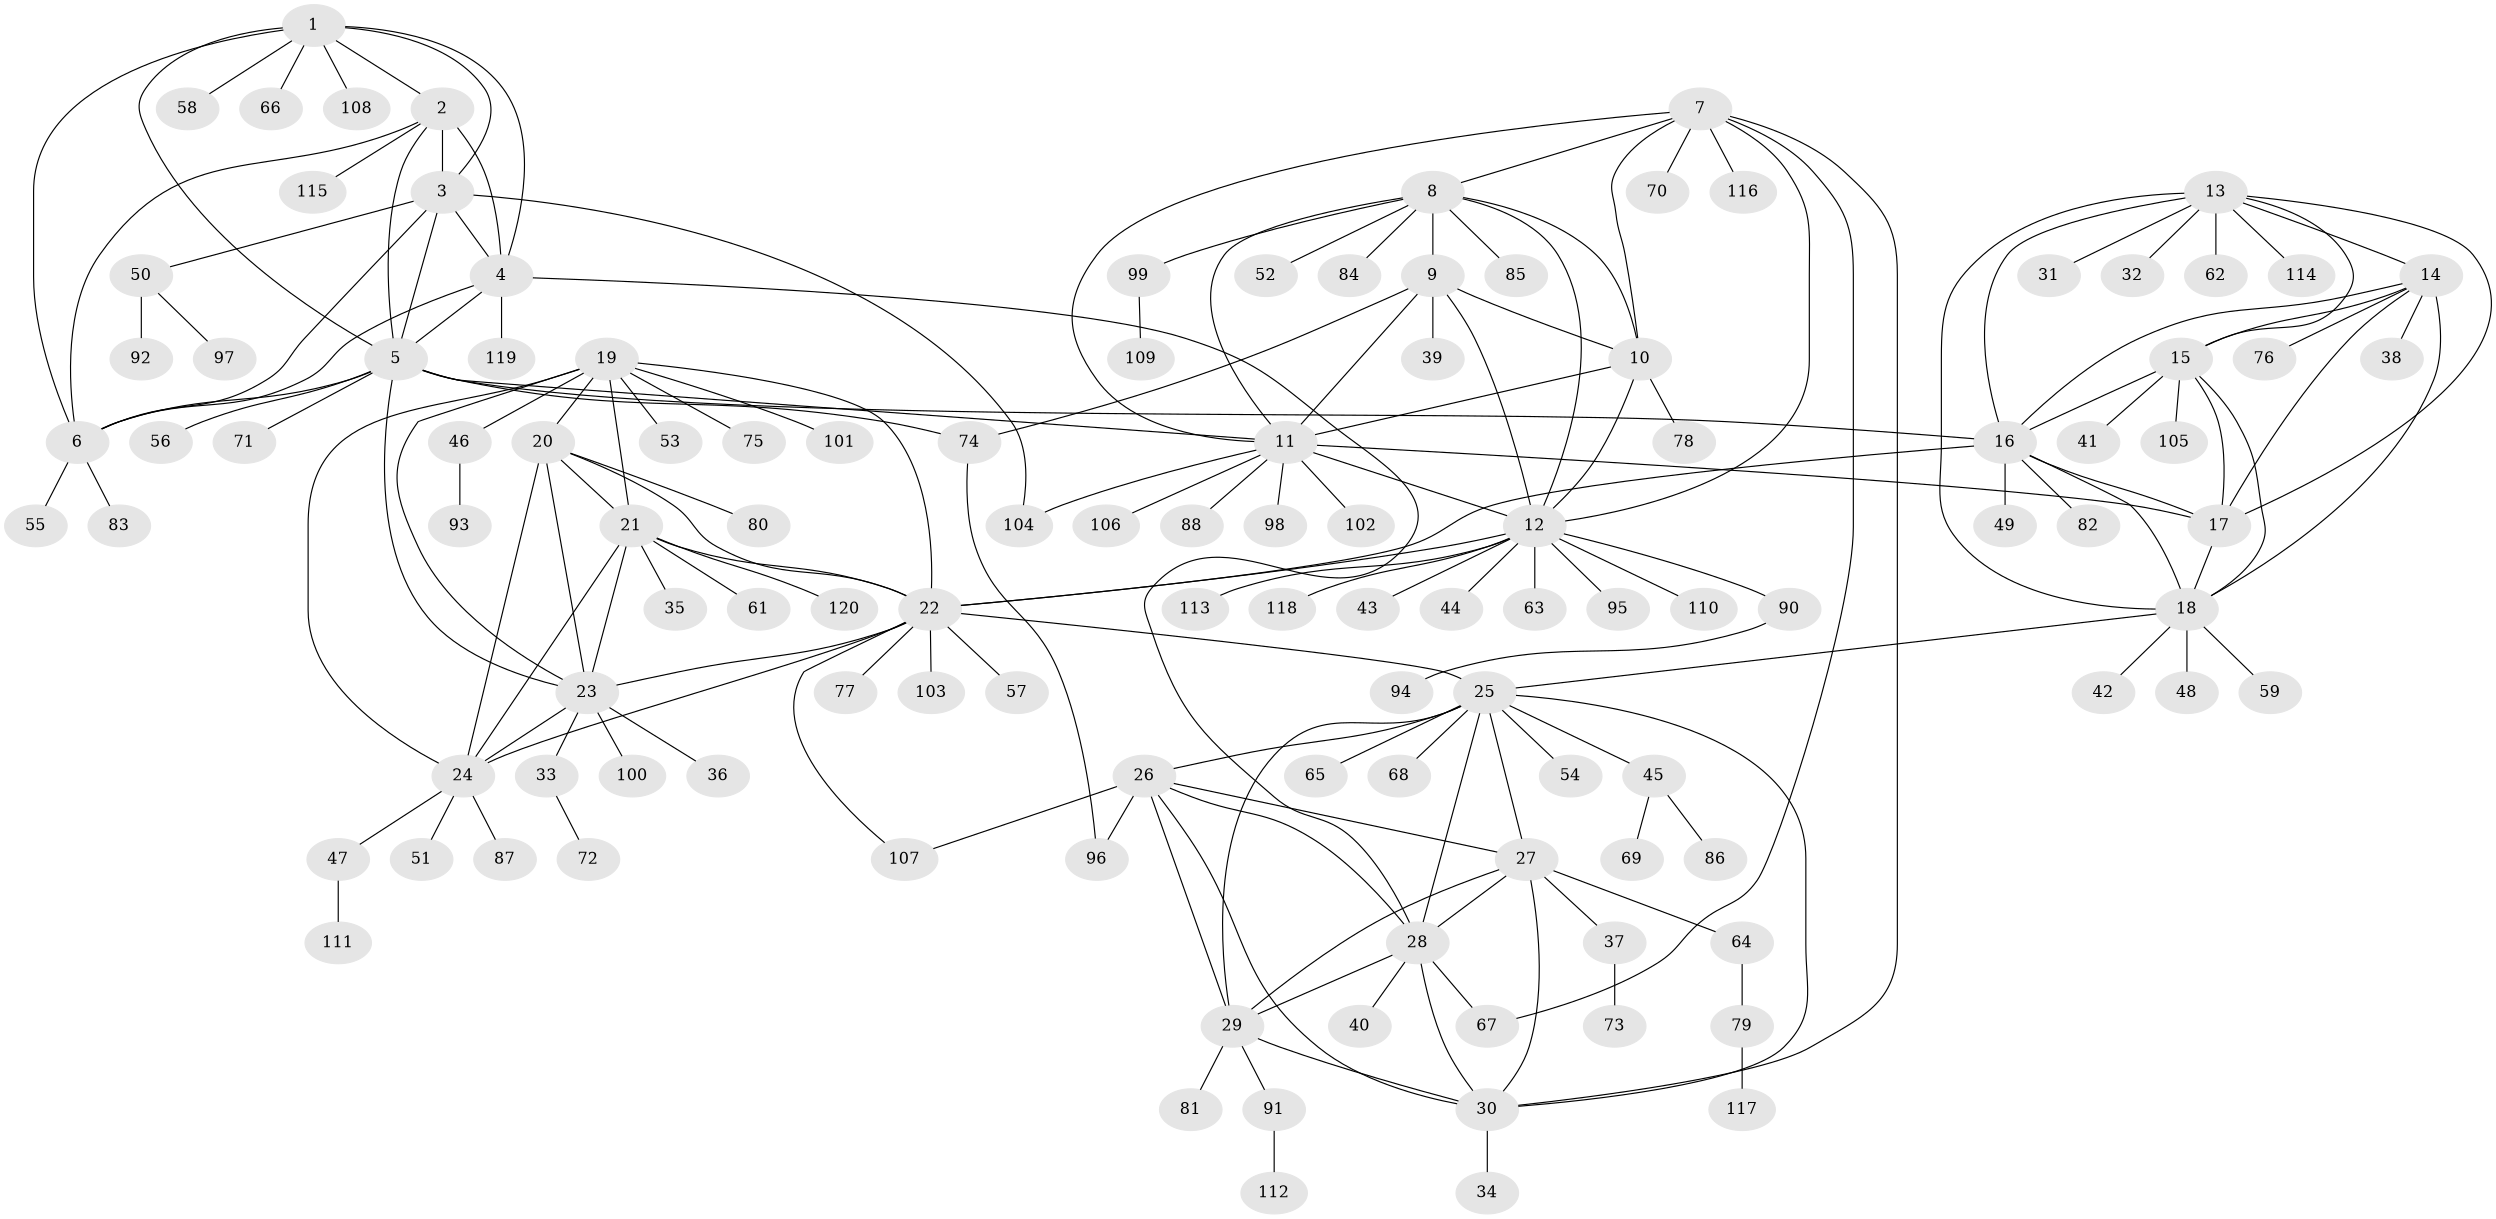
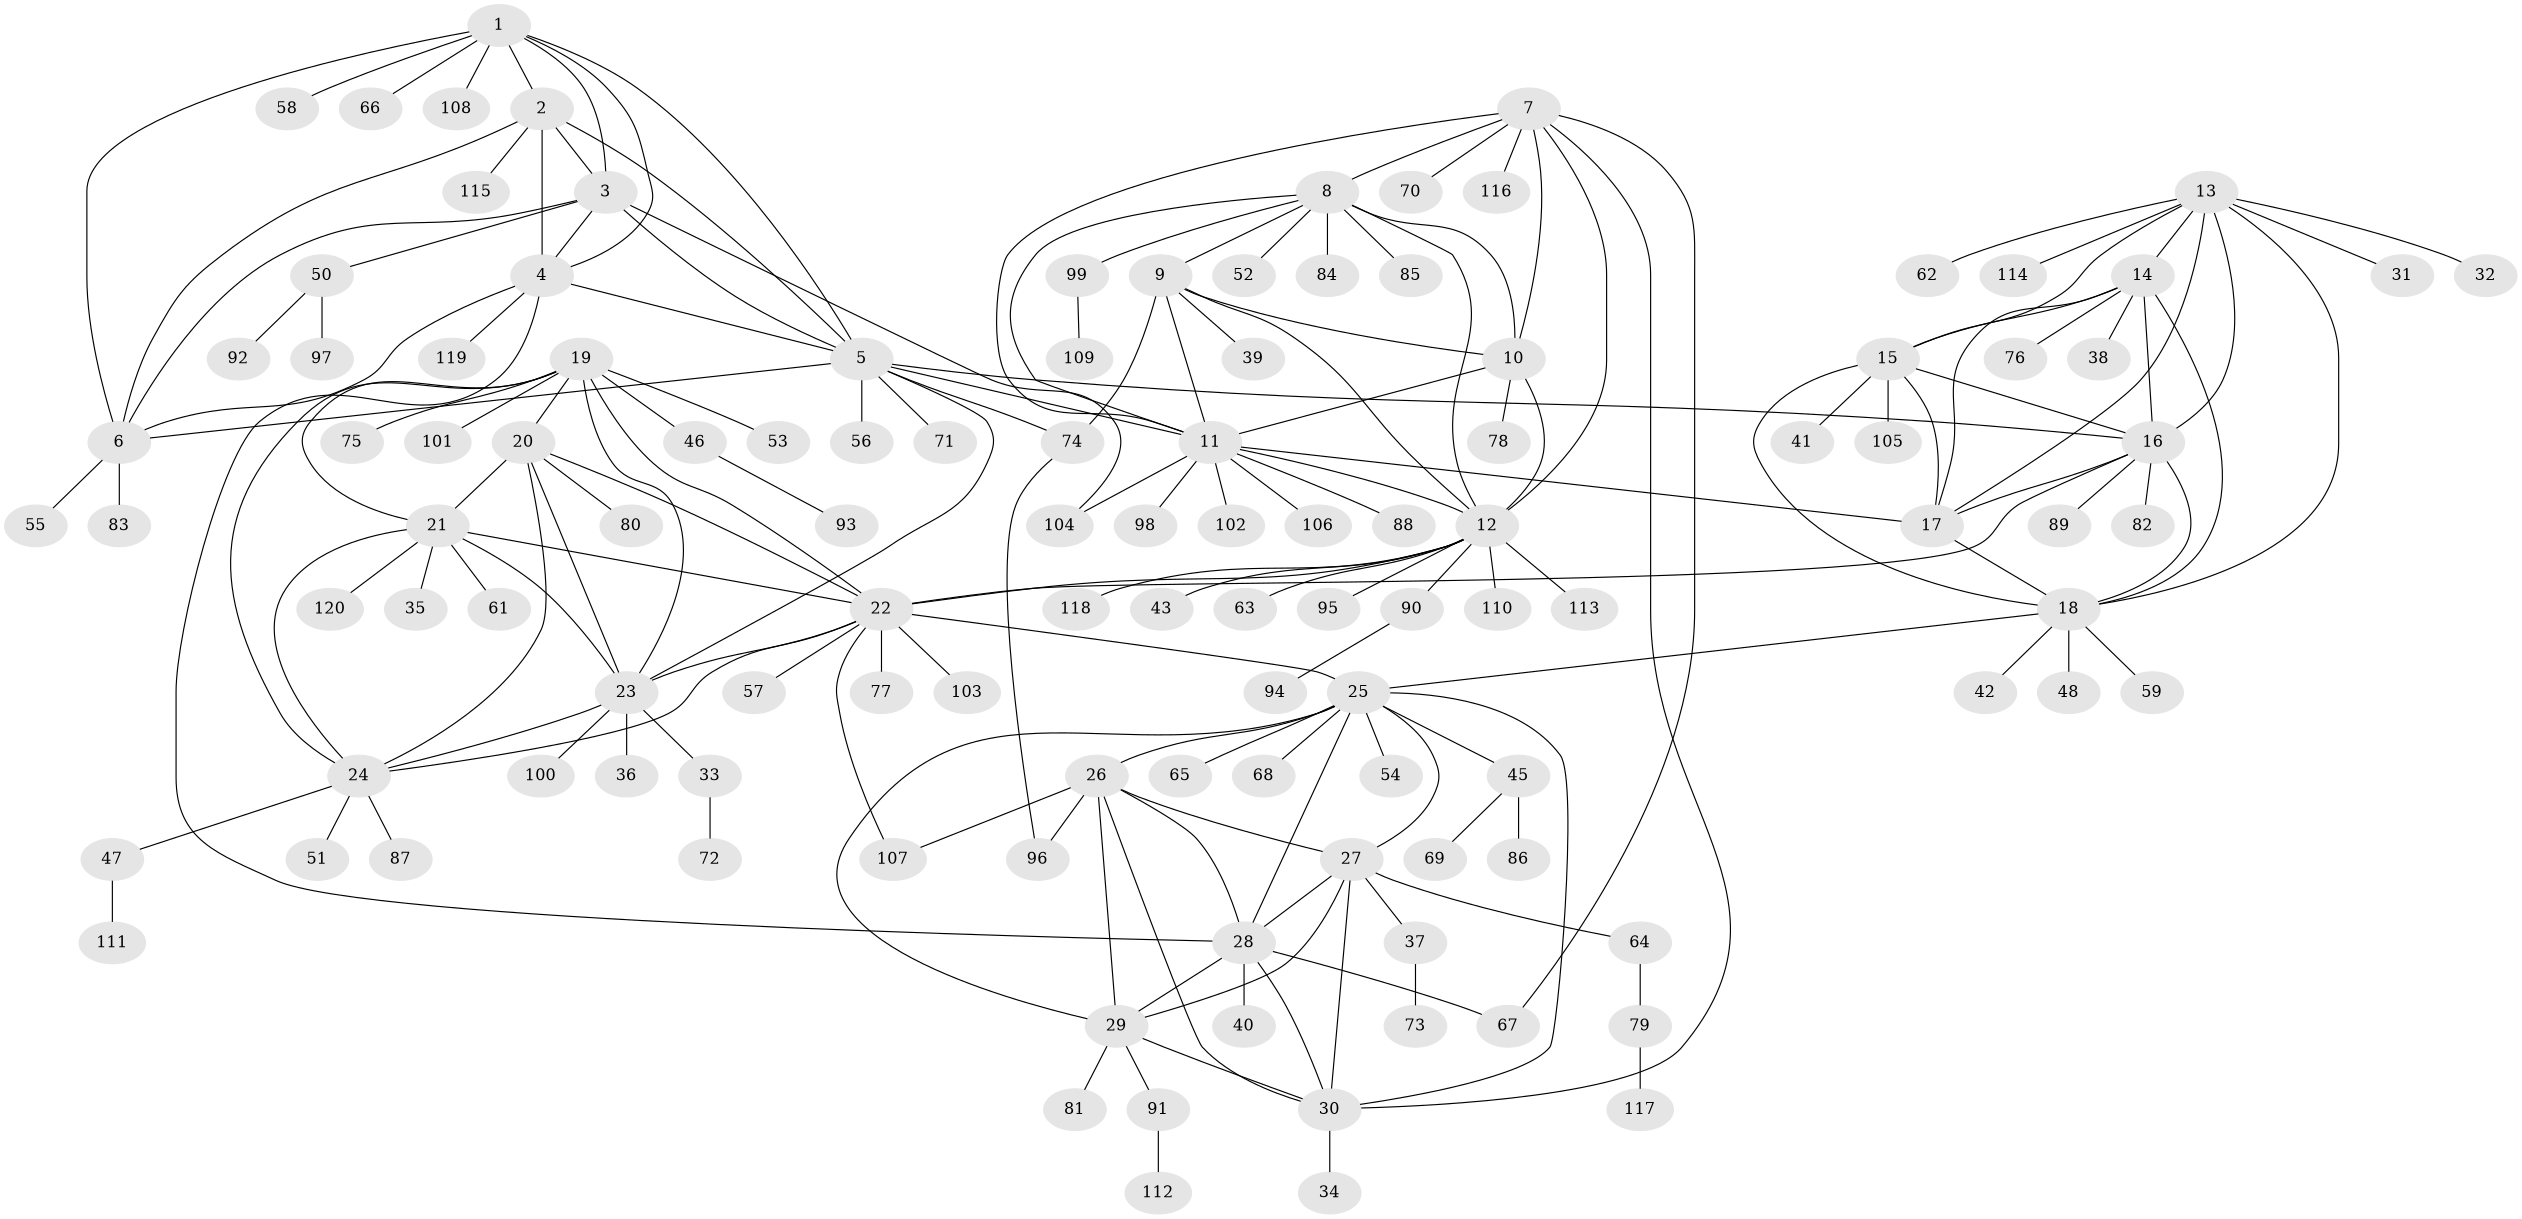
node "49": label "49" -> "89"
node "44": removed
